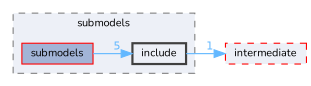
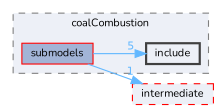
cluster "submodels": label "submodels" -> "coalCombustion"
edge "include" -> "intermediate": now "submodels" -> "intermediate"
